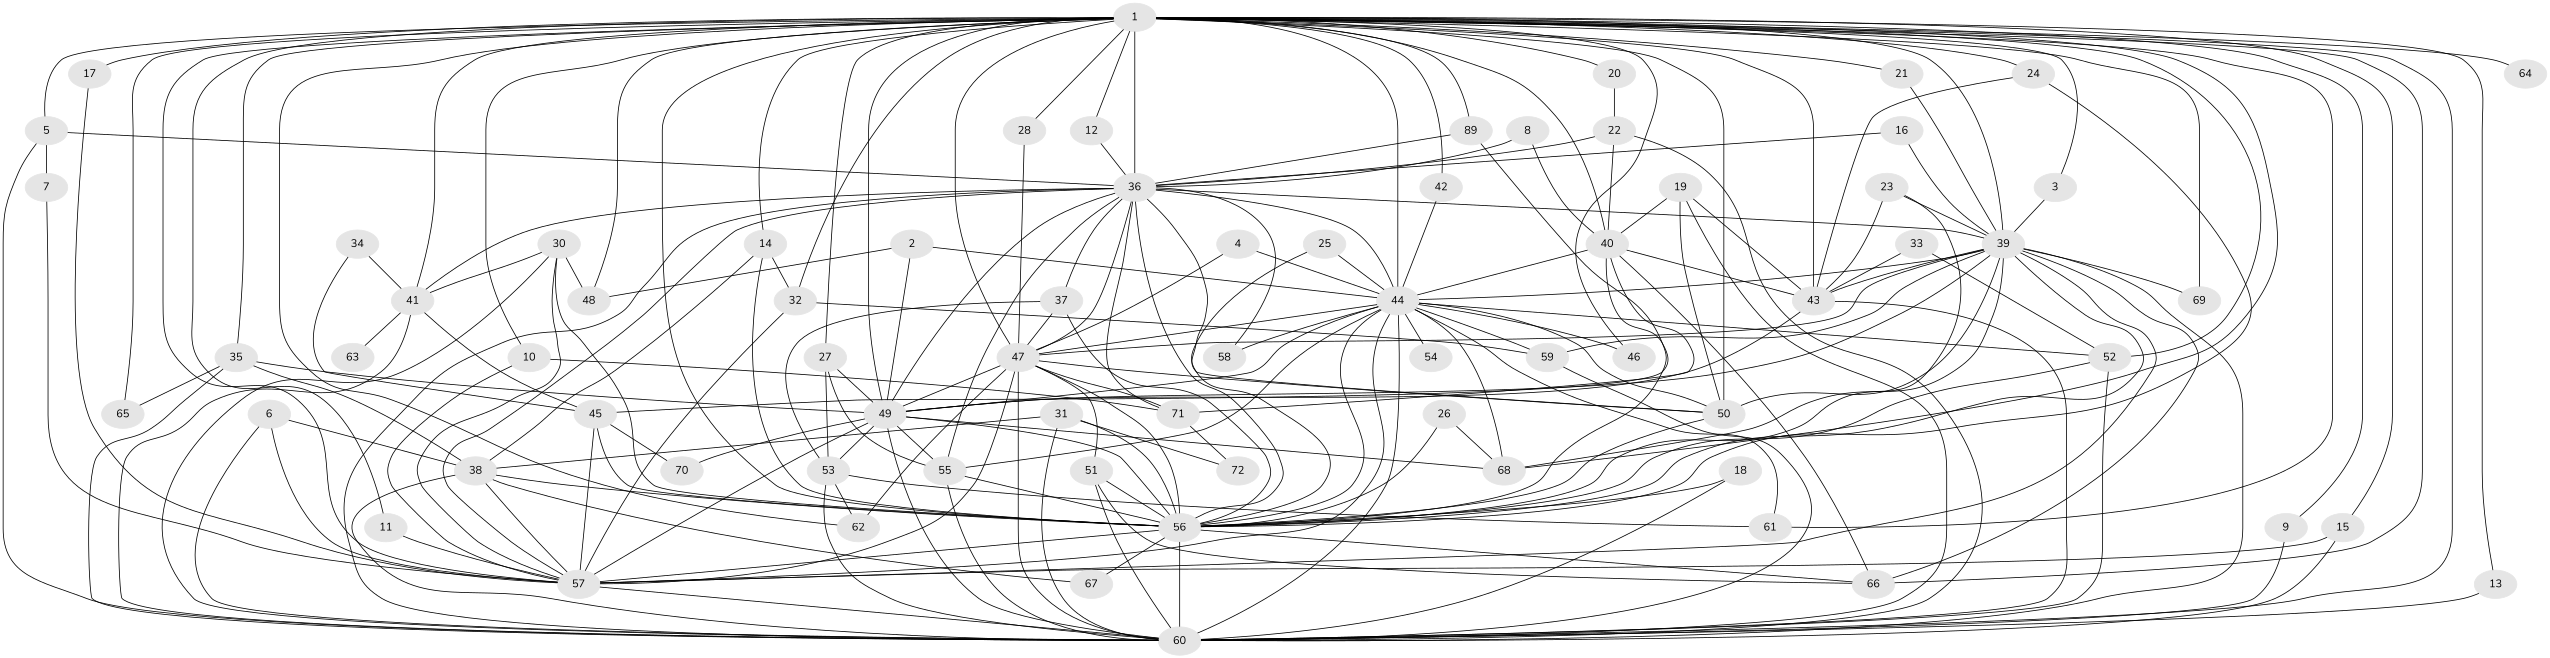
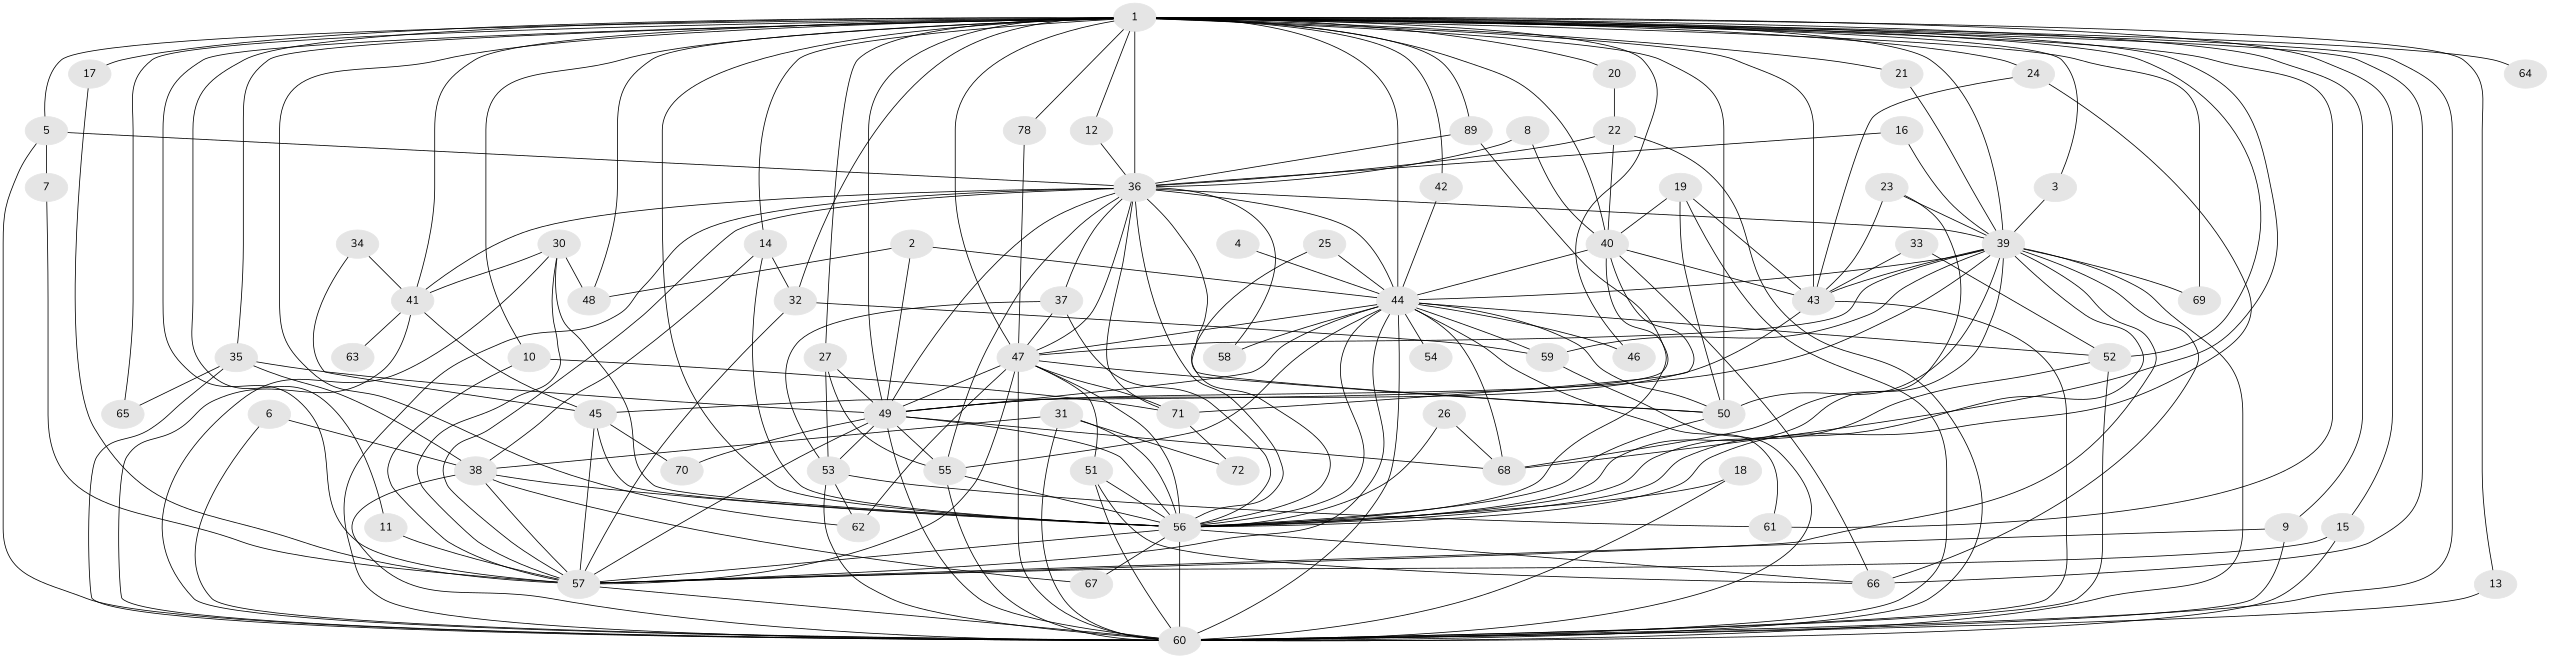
node "28": label "28" -> "78"
edge "4" -- "47": removed
edge "6" -- "57": now "9" -- "57"
